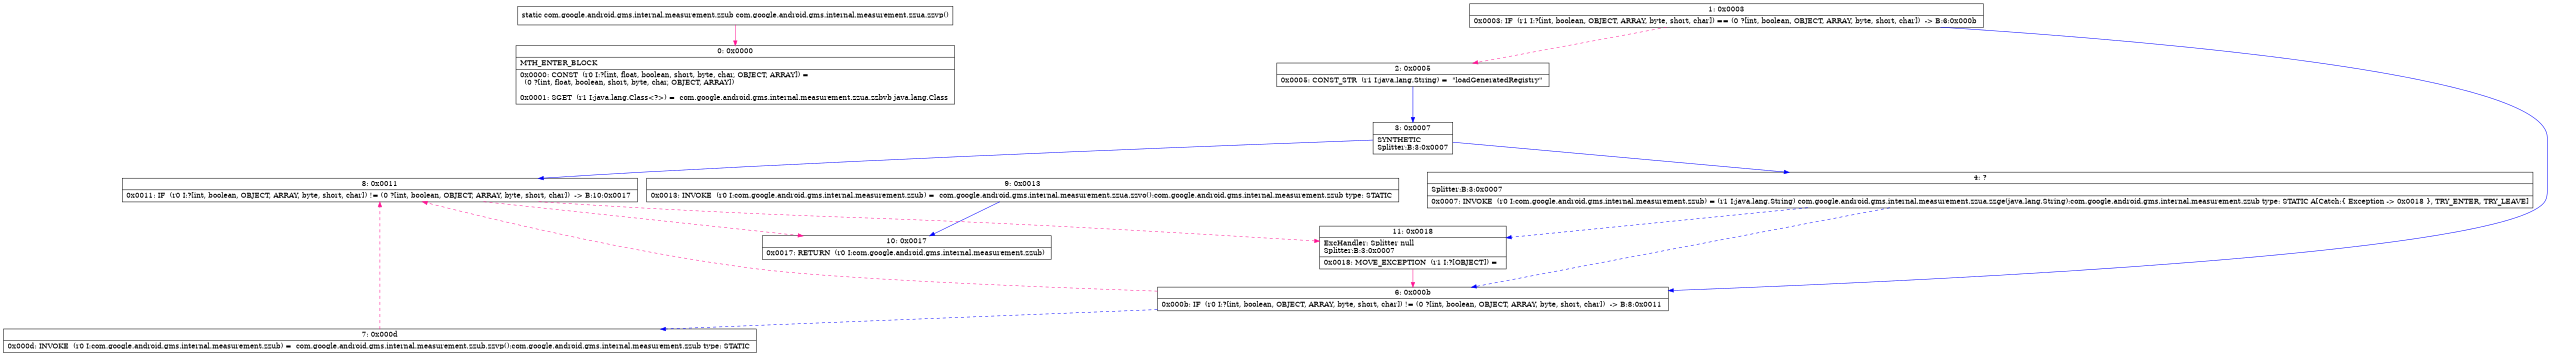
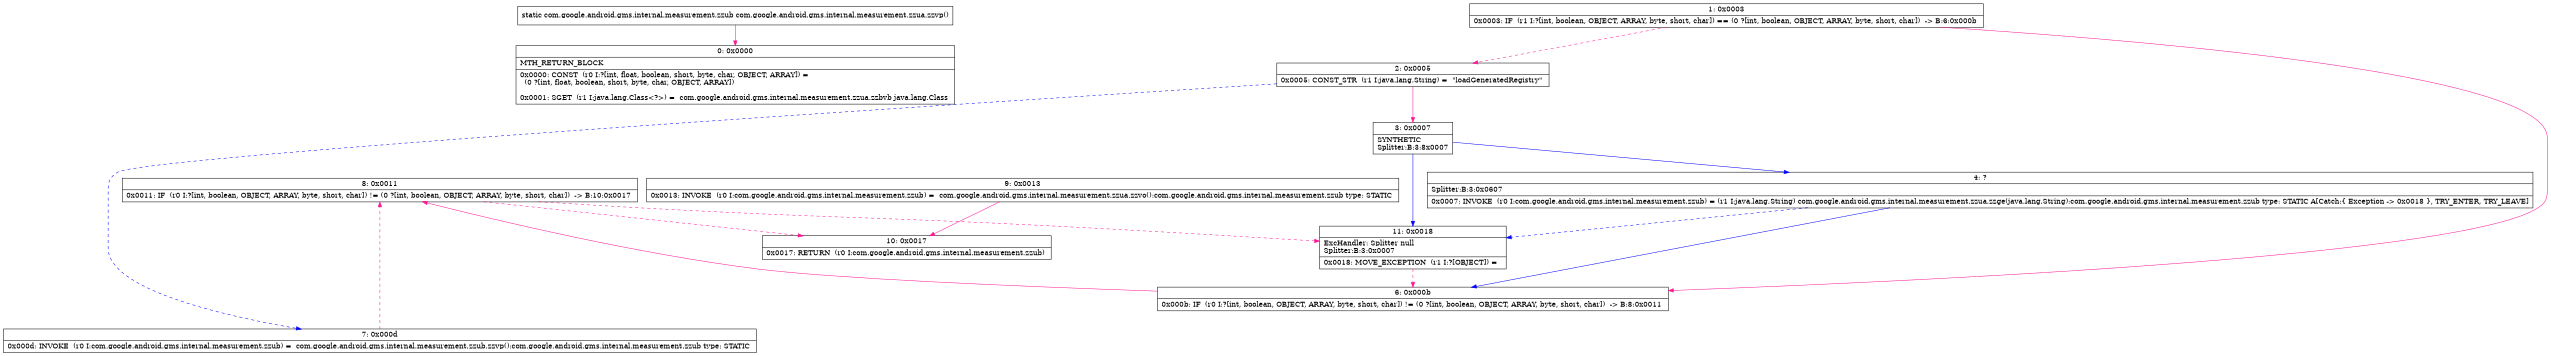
node "0: 0x0000": text "MTH_ENTER_BLOCK" -> "MTH_RETURN_BLOCK"
edge "2: 0x0005" -> "3: 0x0007": color blue -> deeppink
node "3: 0x0007": text "Splitter:B:3:0x0007" -> "Splitter:B:3:8x0007"
edge "3: 0x0007" -> "8: 0x0011": now "3: 0x0007" -> "11: 0x0018"
node "4: ?": text "Splitter:B:3:0x0007" -> "Splitter:B:3:0x0607"
edge "9: 0x0013" -> "10: 0x0017": color blue -> deeppink
edge "1: 0x0003" -> "6: 0x000b": color blue -> deeppink
edge "4: ?" -> "6: 0x000b": style dashed -> solid
edge "6: 0x000b" -> "8: 0x0011": style dashed -> solid
edge "11: 0x0018" -> "6: 0x000b": style solid -> dashed
edge "6: 0x000b" -> "7: 0x000d": now "2: 0x0005" -> "7: 0x000d"
